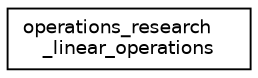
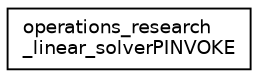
node "operations_research _linear_operations": label "operations_research _linear_operations" -> "operations_research _linear_solverPINVOKE"
